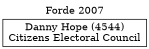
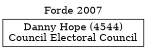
node "Danny Hope (4544) Citizens Electoral Council": label "Danny Hope (4544) Citizens Electoral Council" -> "Danny Hope (4544) Council Electoral Council"
